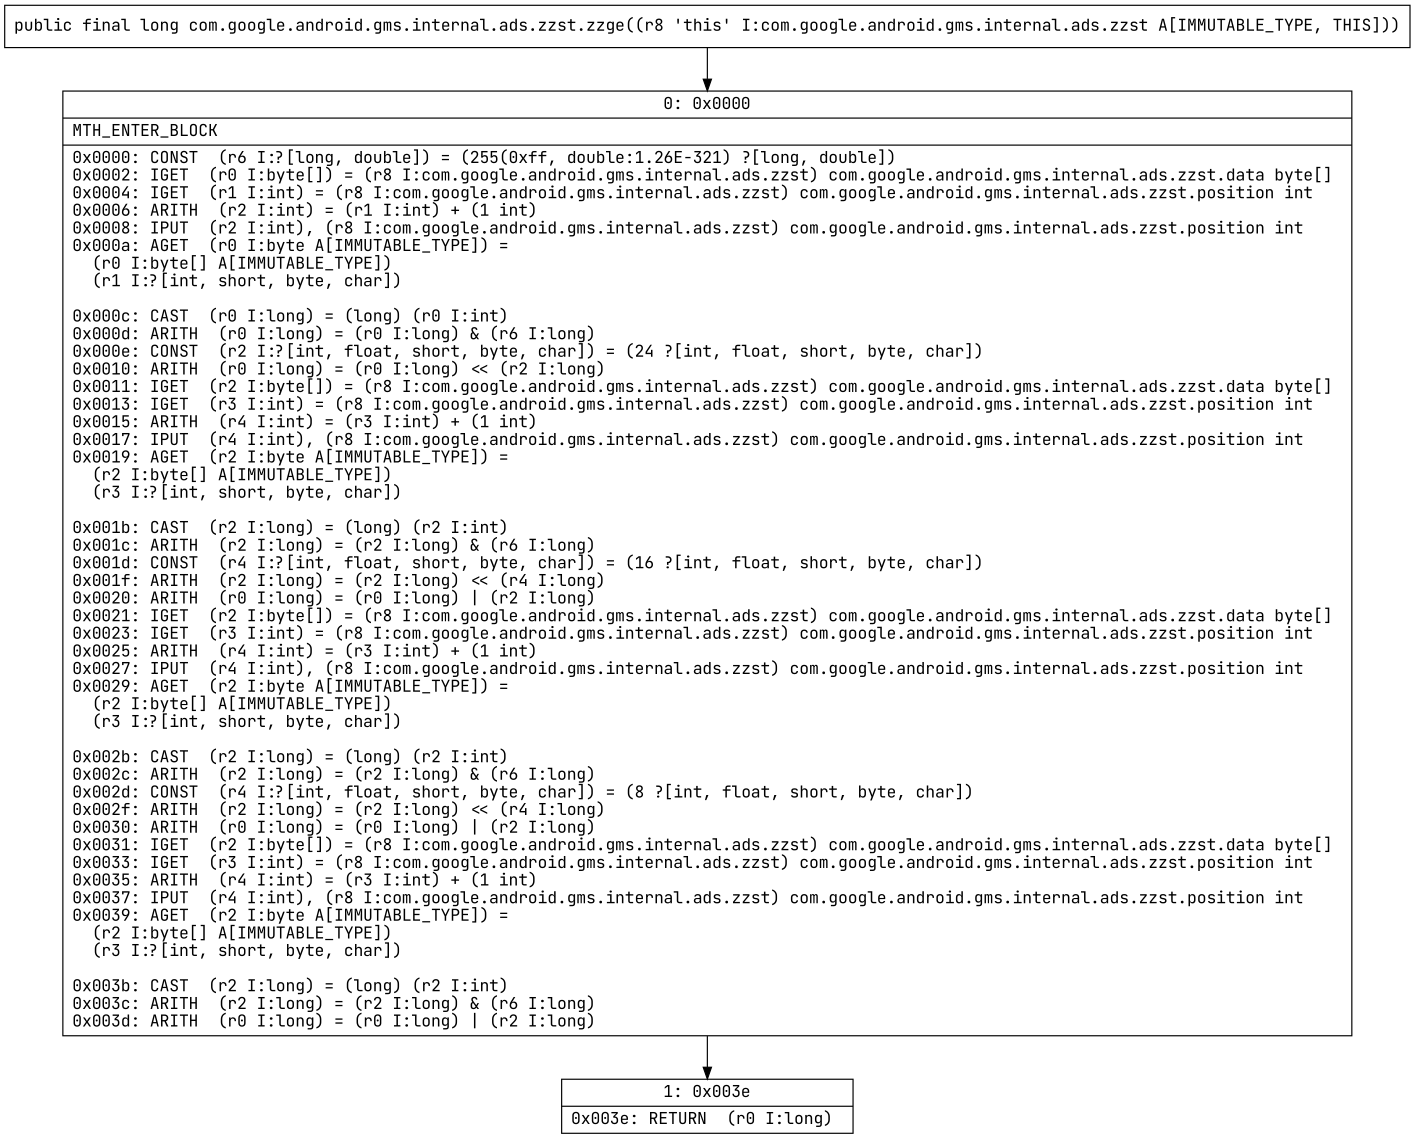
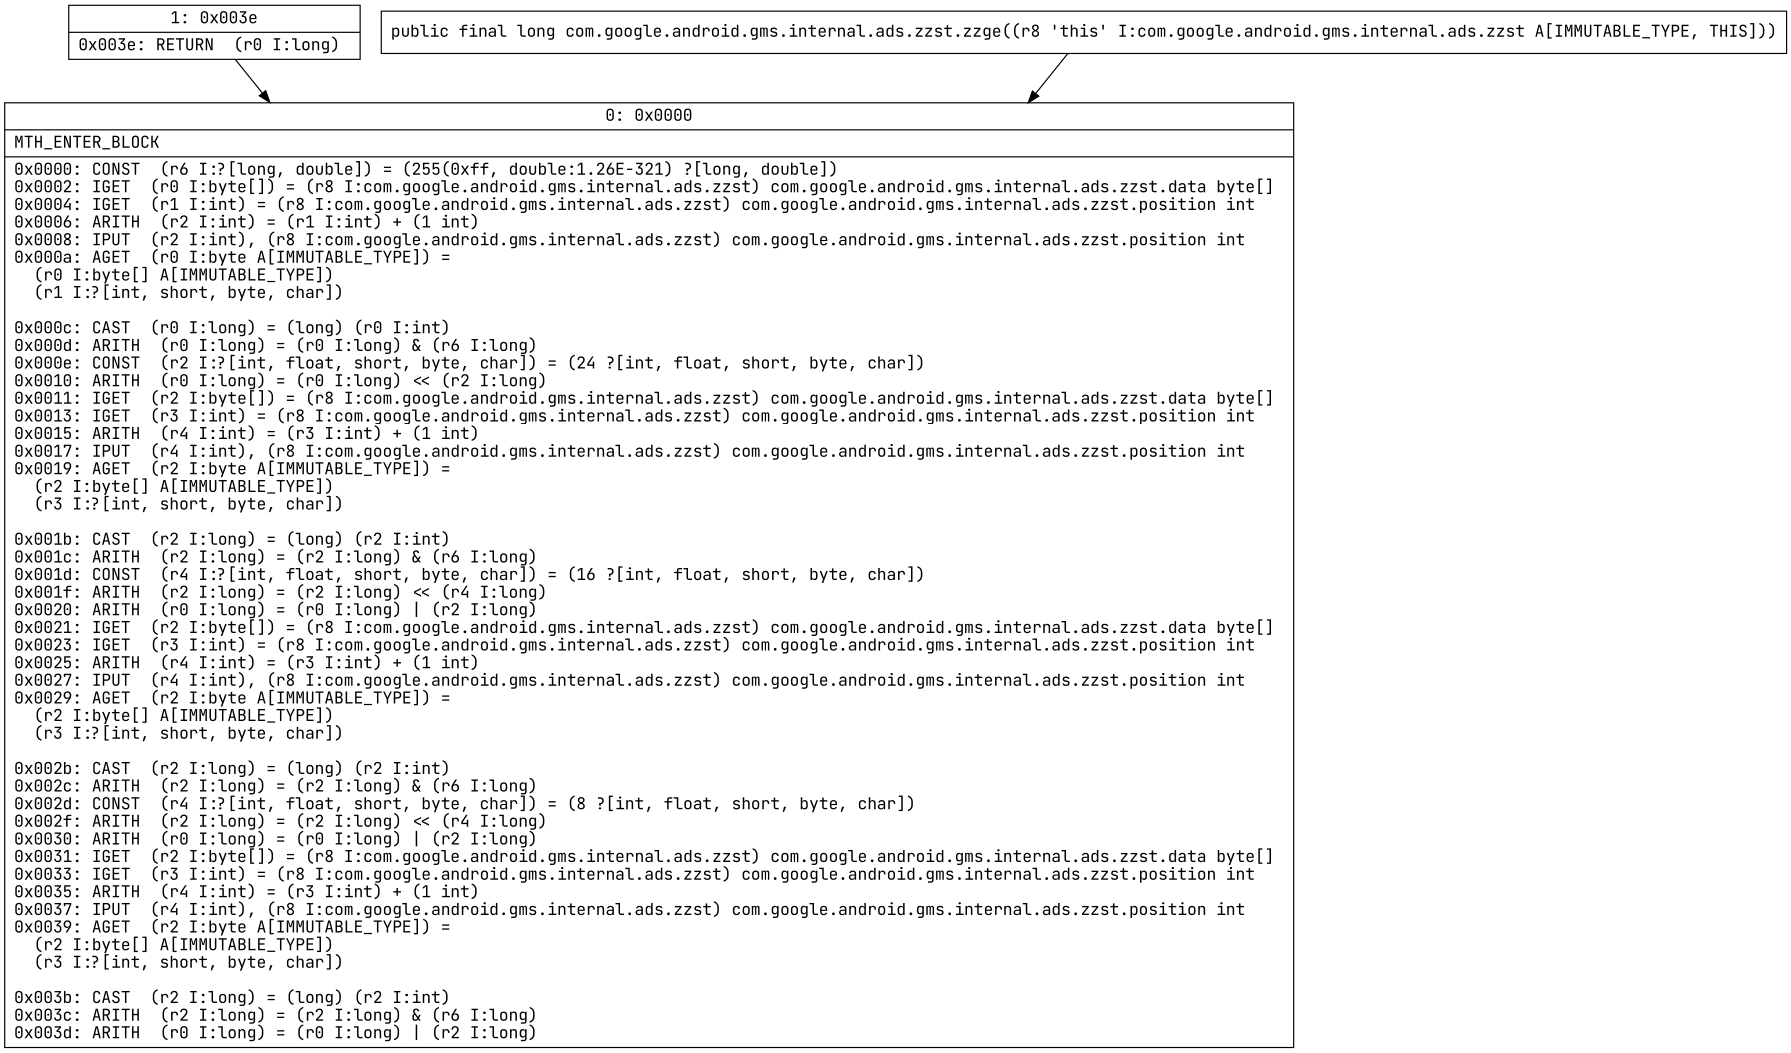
edge "0: 0x0000" -> "1: 0x003e": reversed
